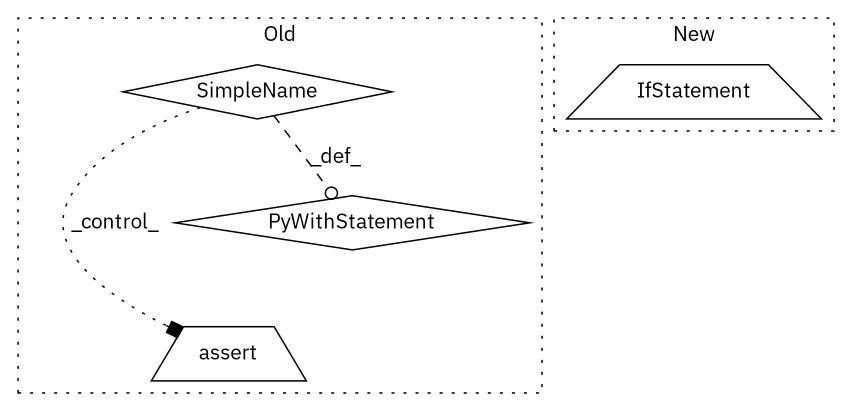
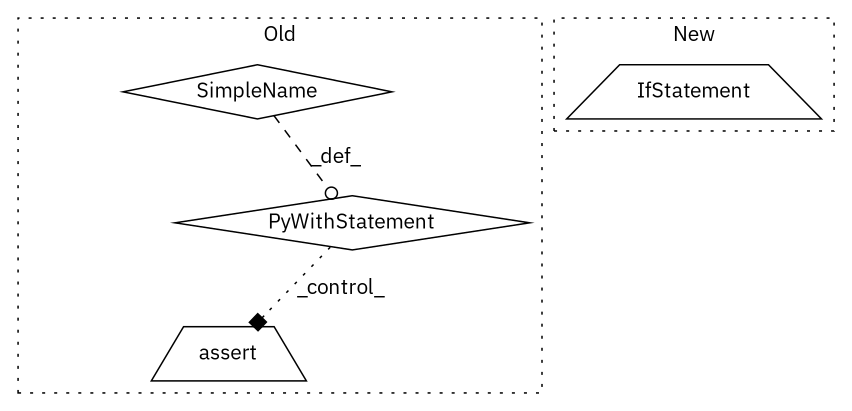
edge "SimpleName" -> "assert": now "PyWithStatement" -> "assert"
